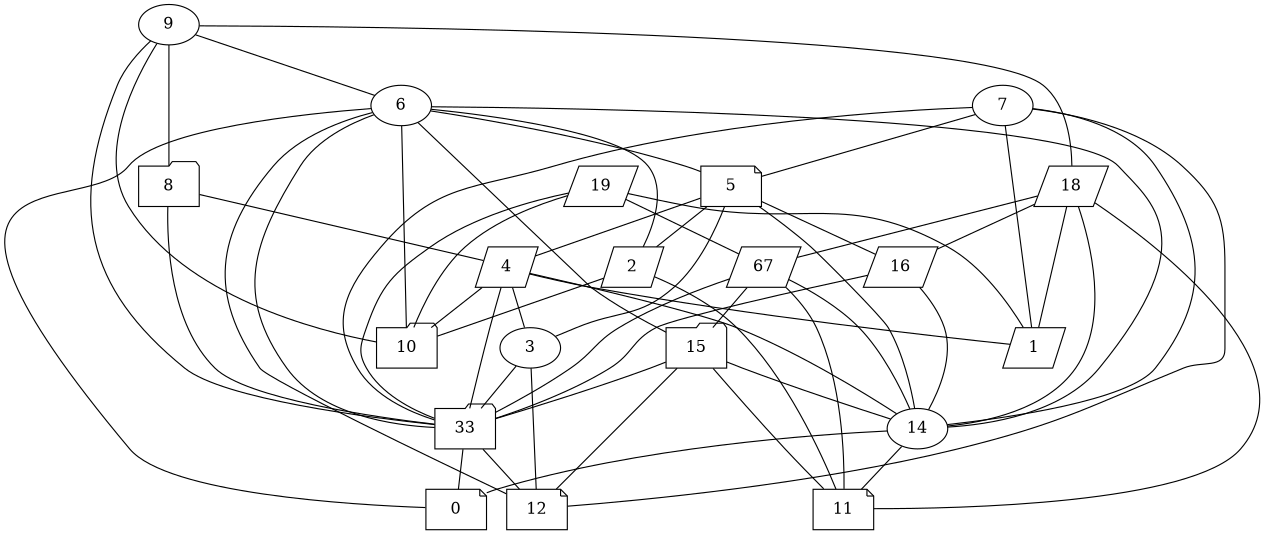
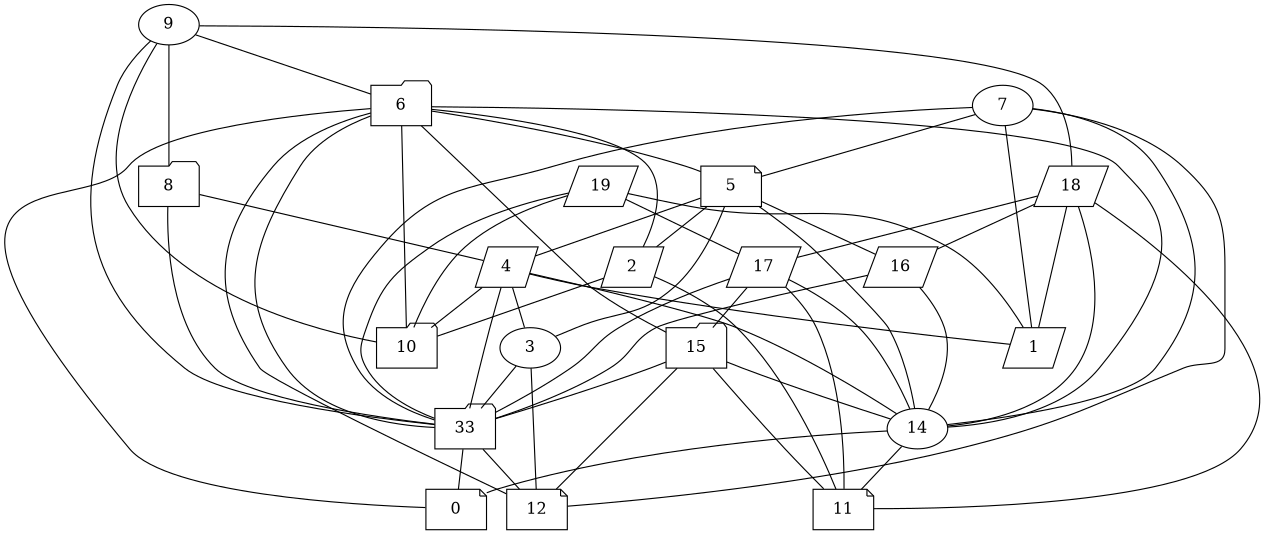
node "6": shape ellipse -> folder
node "67": label "67" -> "17"
